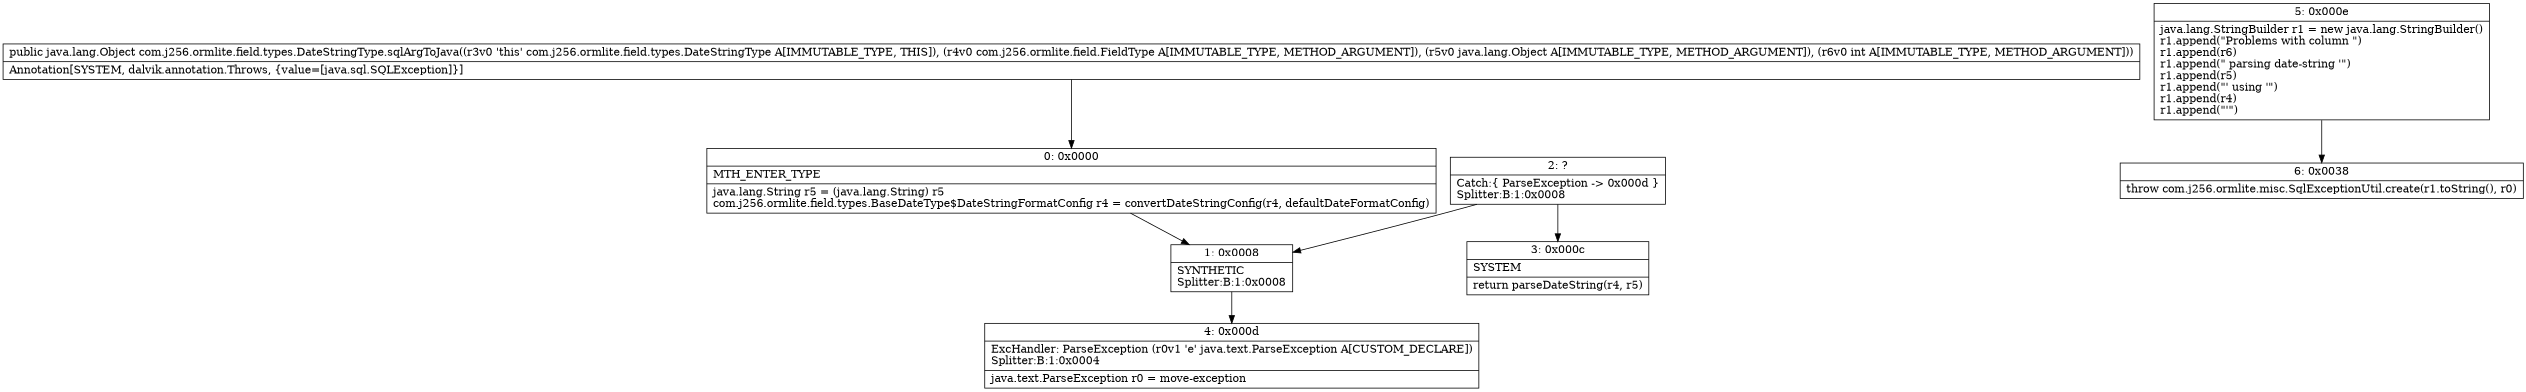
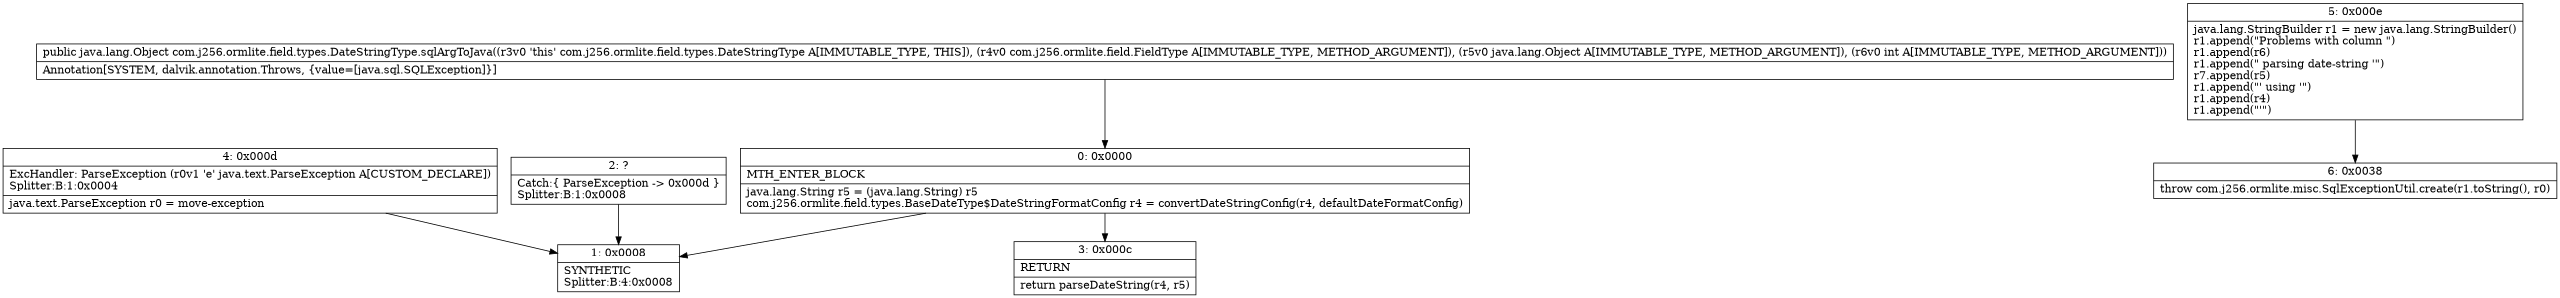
node "5: 0x000e": text "r1.append(r5)" -> "r7.append(r5)"
node "0: 0x0000": text "MTH_ENTER_TYPE" -> "MTH_ENTER_BLOCK"
edge "2: ?" -> "3: 0x000c": now "0: 0x0000" -> "3: 0x000c"
node "3: 0x000c": text "SYSTEM" -> "RETURN"
node "1: 0x0008": text "Splitter:B:1:0x0008" -> "Splitter:B:4:0x0008"
edge "1: 0x0008" -> "4: 0x000d": reversed
